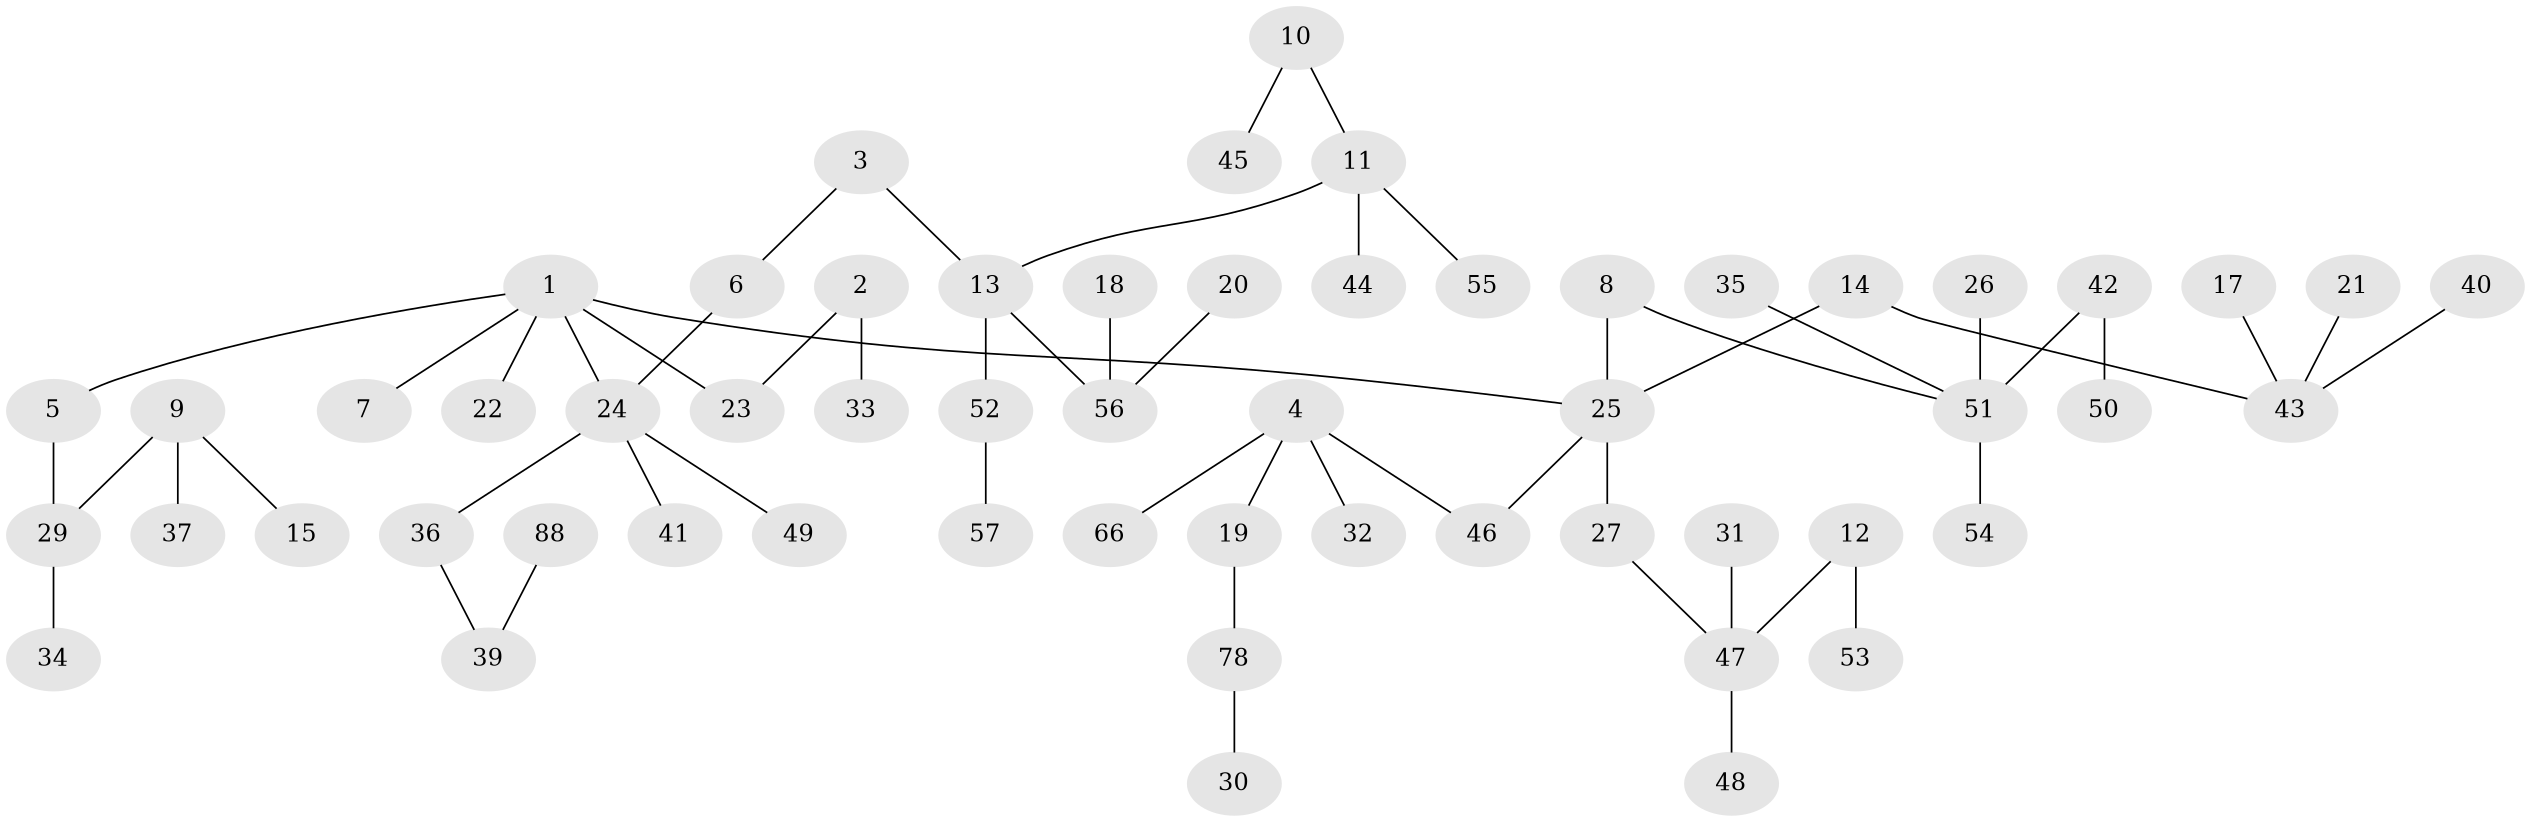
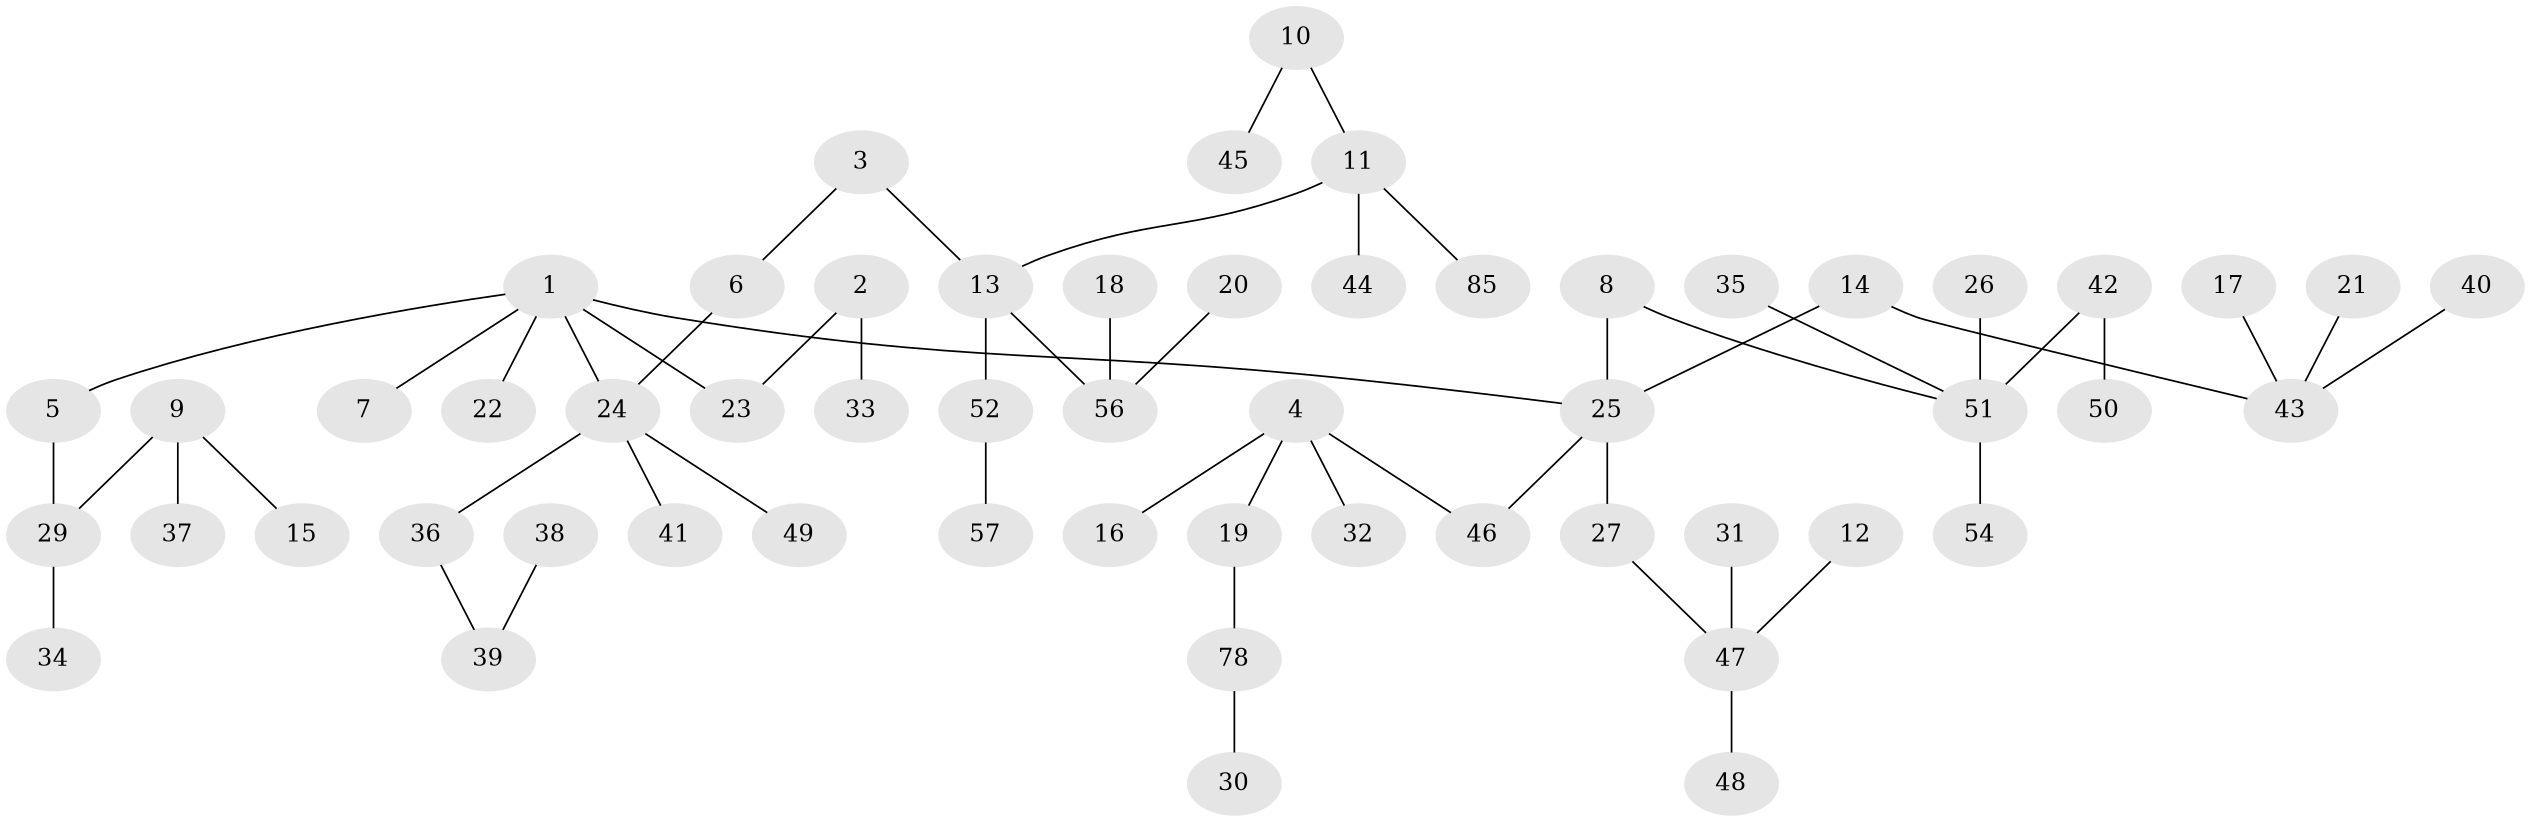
node "55": label "55" -> "85"
node "88": label "88" -> "38"
node "66": label "66" -> "16"
node "53": removed
